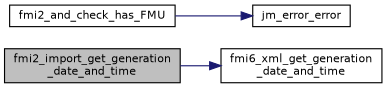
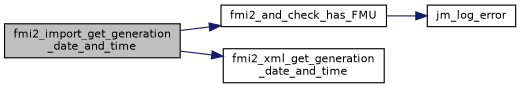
node "jm_error_error": label "jm_error_error" -> "jm_log_error"
edge "fmi2_import_get_generation _date_and_time" -> "fmi2_and_check_has_FMU": added
node "fmi6_xml_get_generation _date_and_time": label "fmi6_xml_get_generation _date_and_time" -> "fmi2_xml_get_generation _date_and_time"
